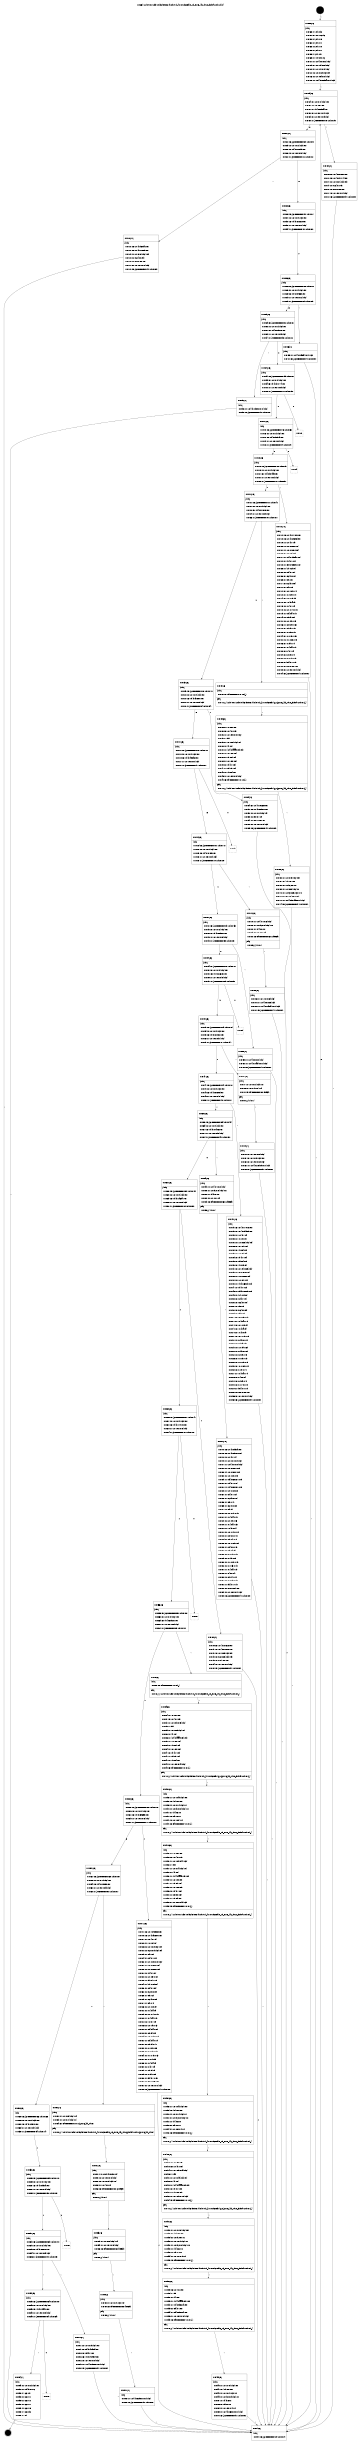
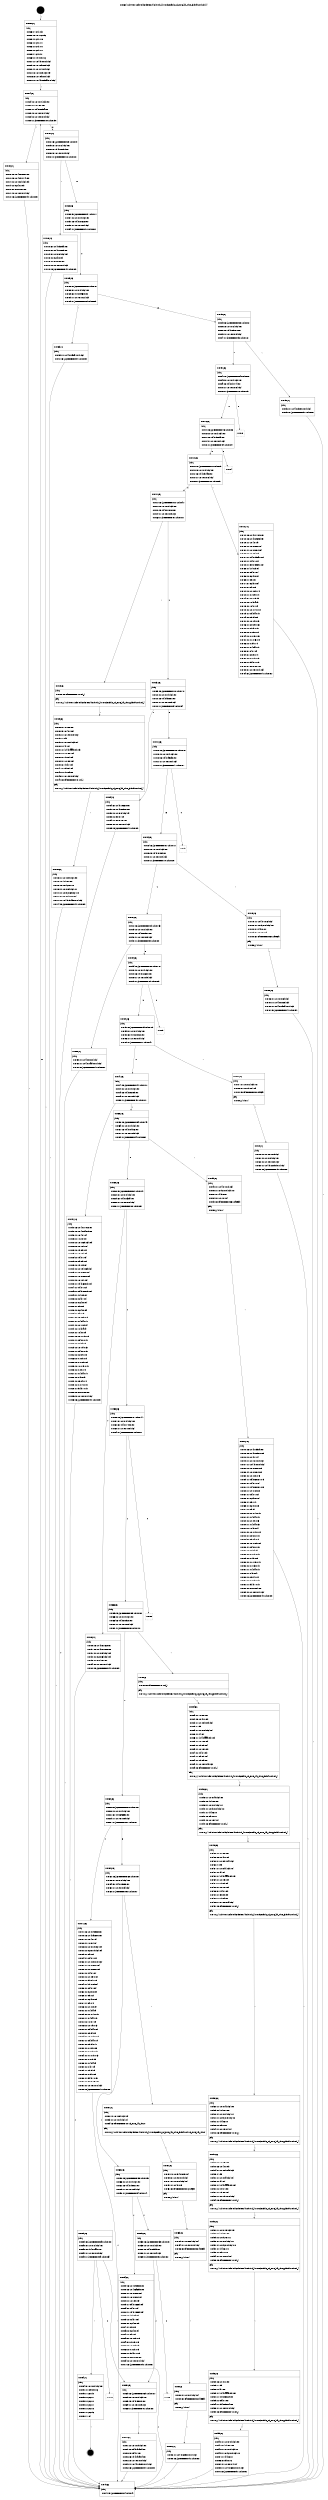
edge "0x4015d2 [25]" -> "0x4015eb [25]": reversed
node "0x4019bf [88]": added
